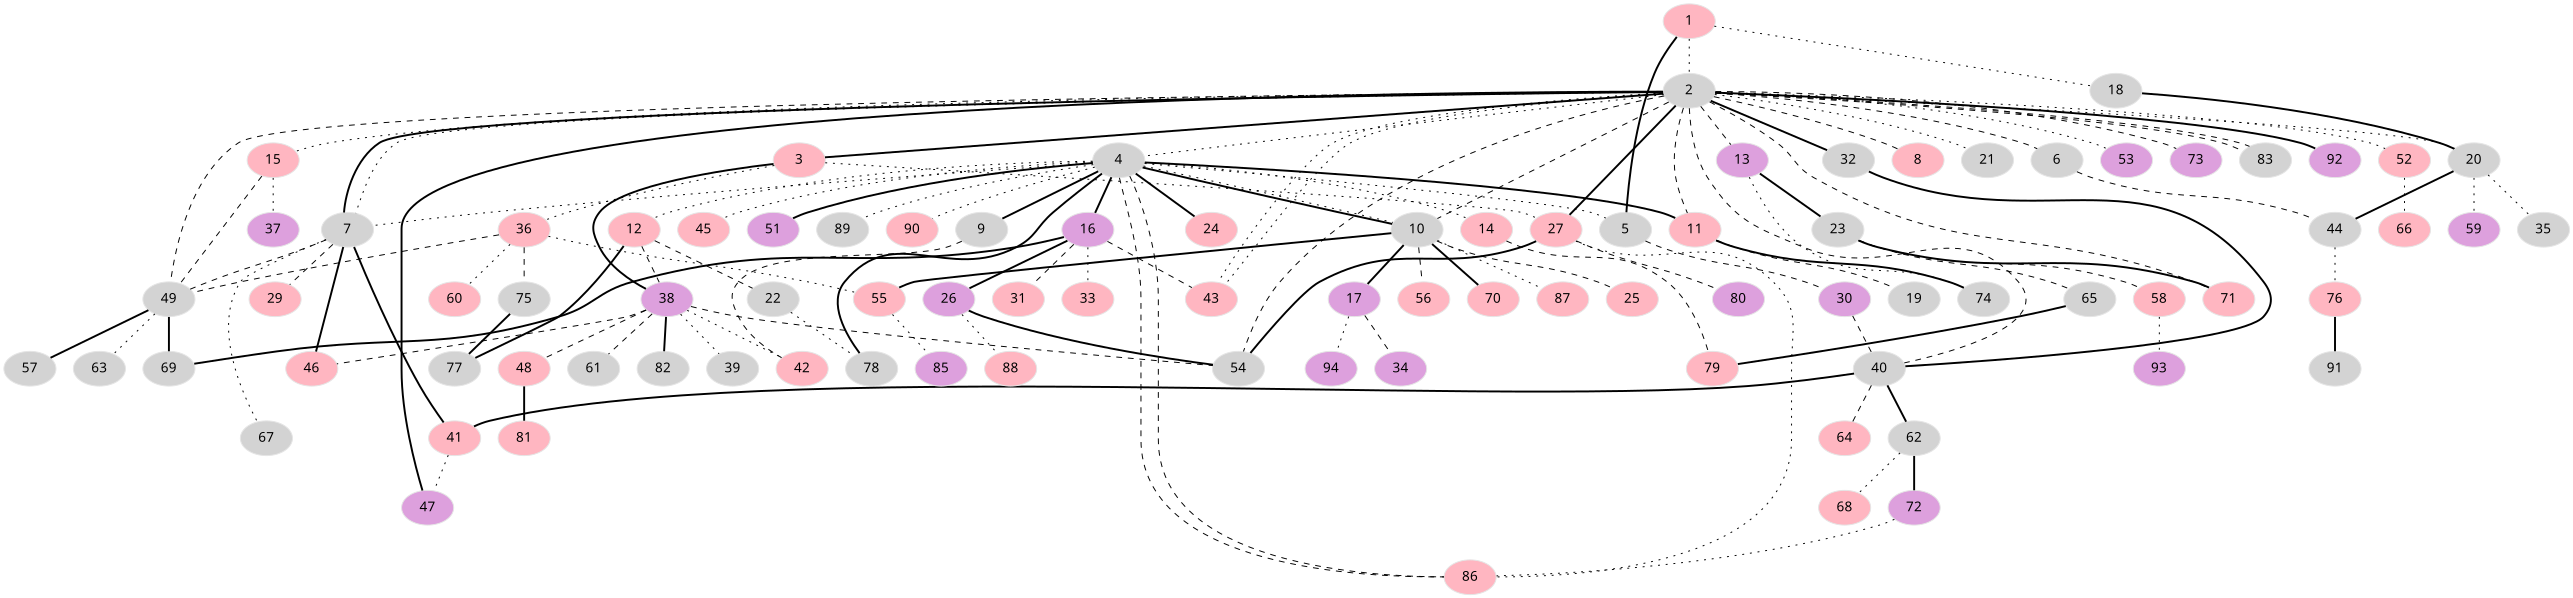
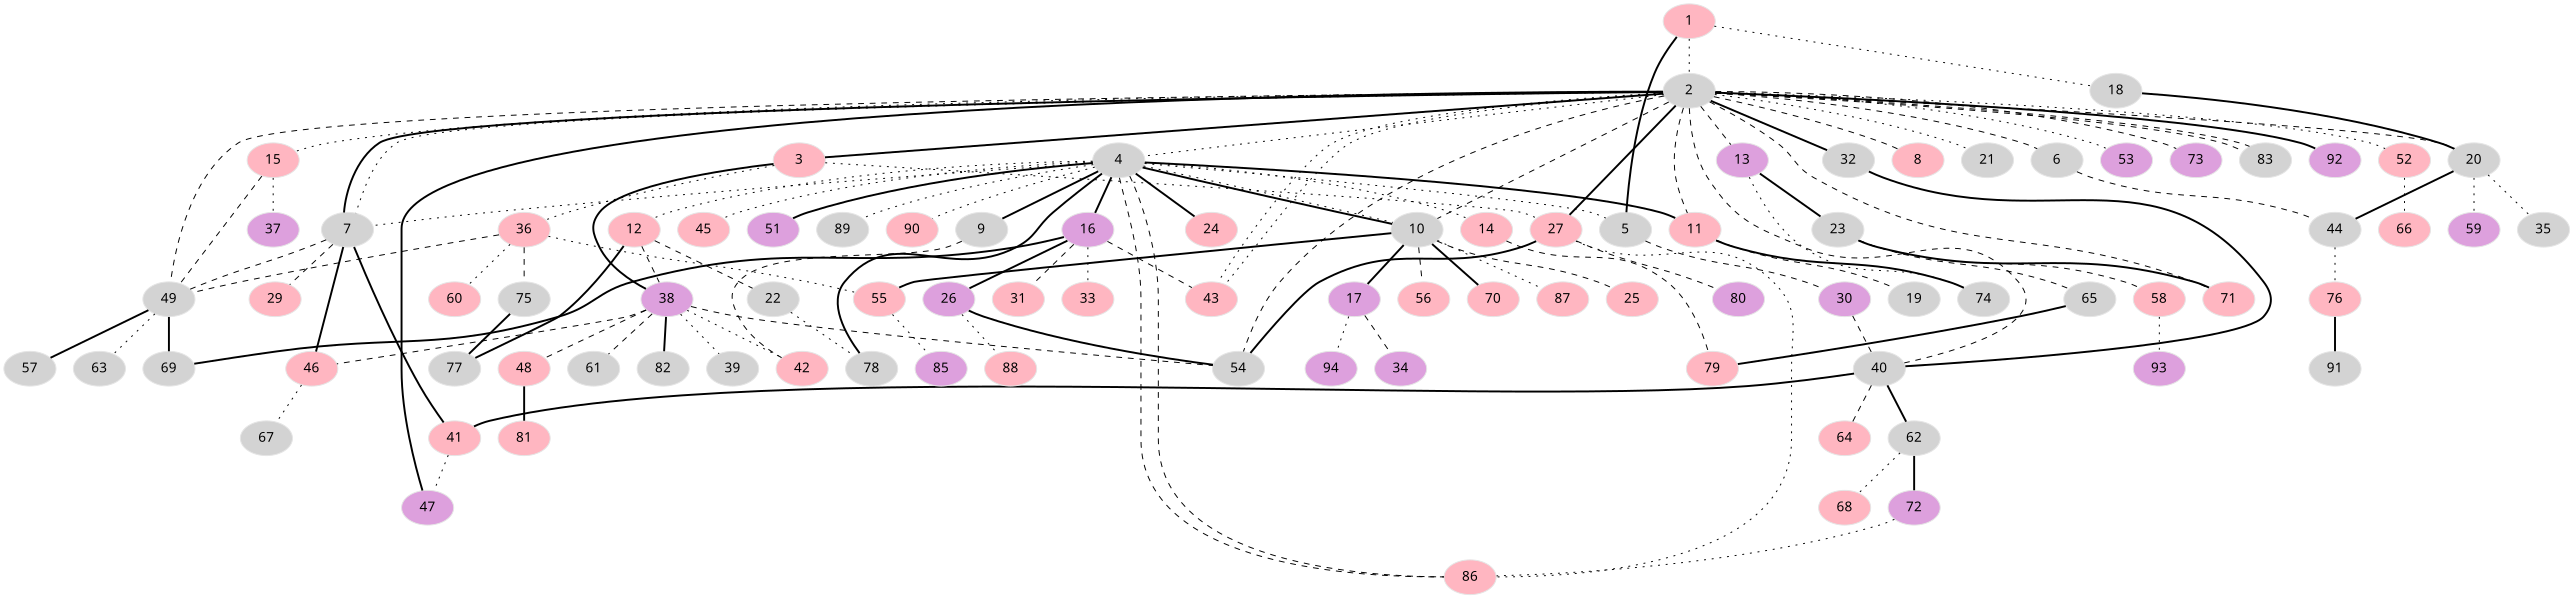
edge "2" -- "20": style dotted -> dashed
edge "7" -- "67": now "46" -- "67"
